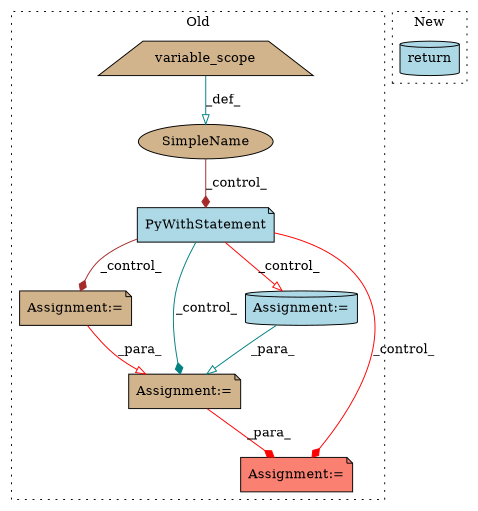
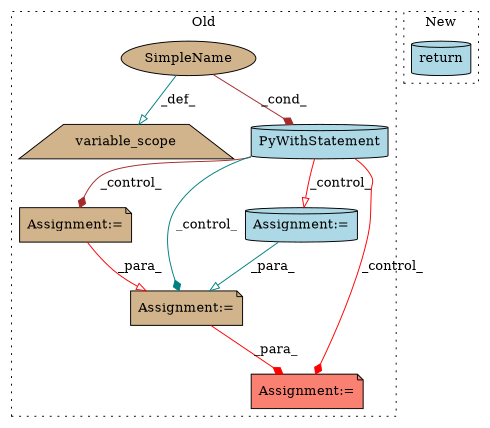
edge "variable_scope" -> "SimpleName": reversed
edge "SimpleName" -> "PyWithStatement": label "_control_" -> "_cond_"
node "PyWithStatement": shape note -> cylinder
